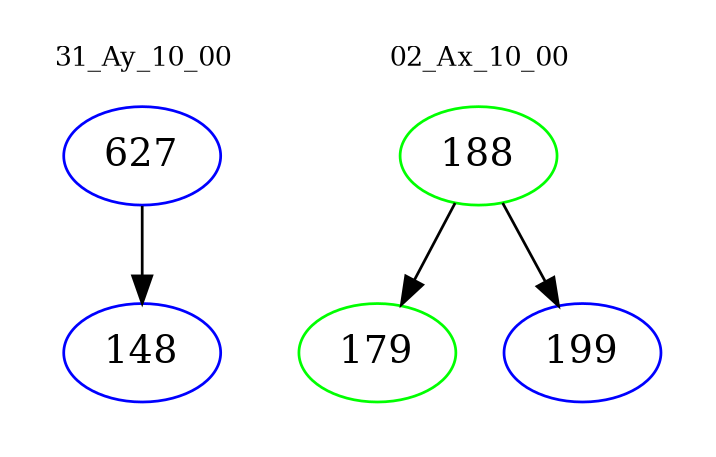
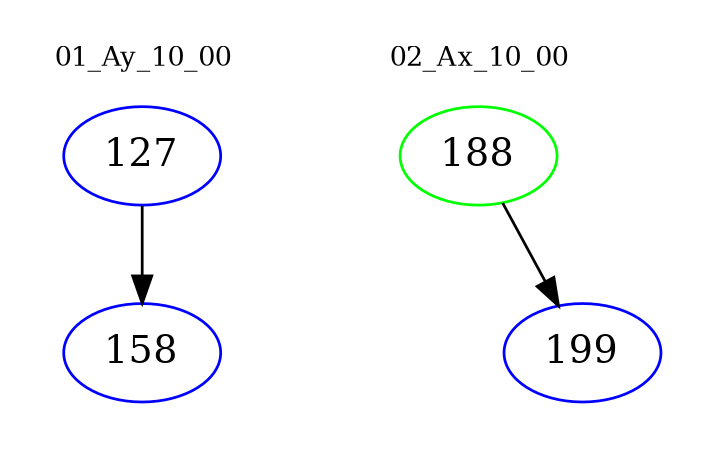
cluster "31_Ay_10_00": label "31_Ay_10_00" -> "01_Ay_10_00"
node "627": label "627" -> "127"
node "148": label "148" -> "158"
node "179": removed
